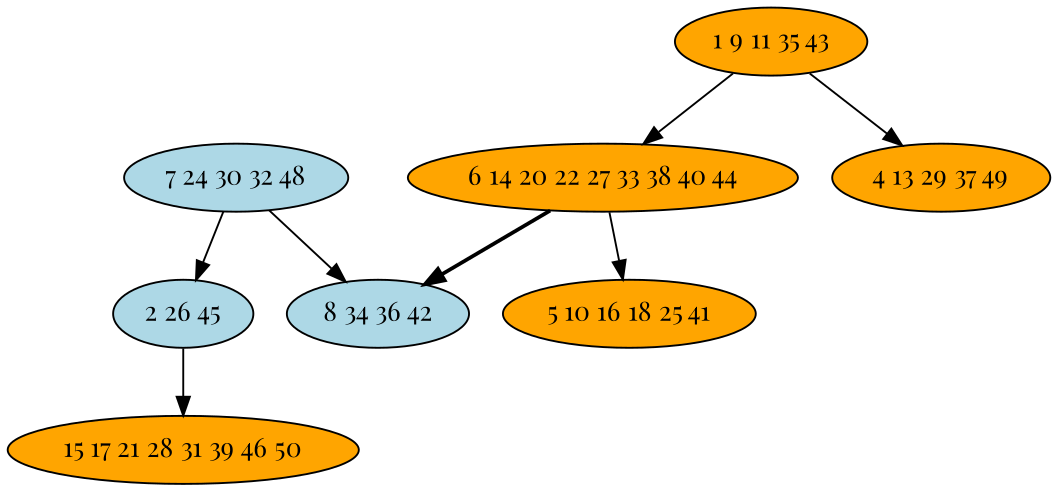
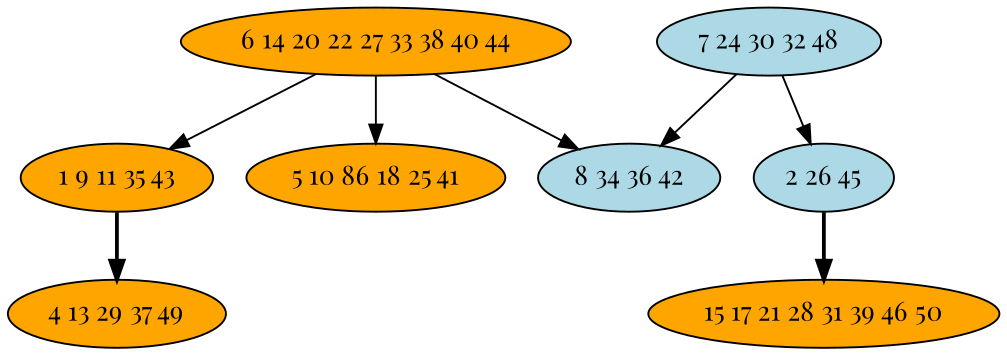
edge "1 9 11 35 43" -> "6 14 20 22 27 33 38 40 44": reversed
edge "1 9 11 35 43" -> "4 13 29 37 49": style solid -> bold
edge "6 14 20 22 27 33 38 40 44" -> "8 34 36 42": style bold -> solid
node "5 10 16 18 25 41": label "5 10 16 18 25 41" -> "5 10 86 18 25 41"
edge "2 26 45" -> "15 17 21 28 31 39 46 50": style solid -> bold
